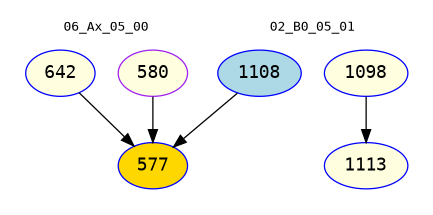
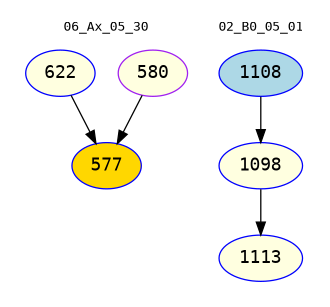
cluster "06_Ax_05_00": label "06_Ax_05_00" -> "06_Ax_05_30"
node "642": label "642" -> "622"
edge "1108" -> "577": now "1108" -> "1098"
